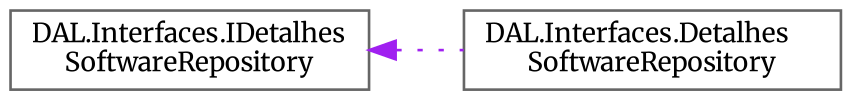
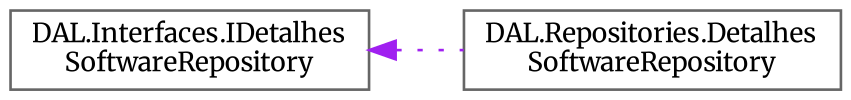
node "DAL.Interfaces.Detalhes SoftwareRepository": label "DAL.Interfaces.Detalhes SoftwareRepository" -> "DAL.Repositories.Detalhes SoftwareRepository"
